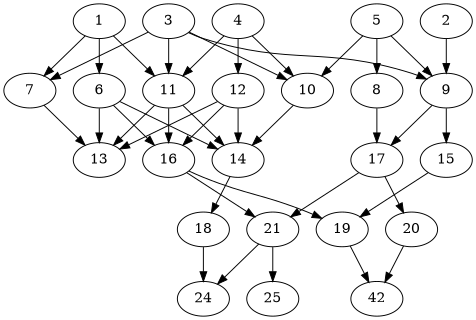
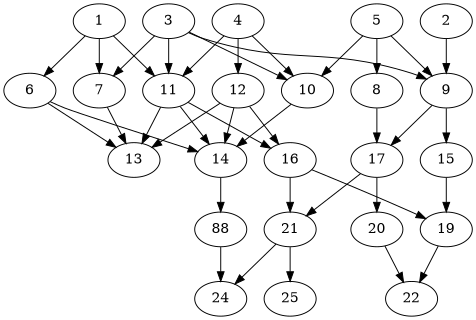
edge "6" -> "16": removed
node "18": label "18" -> "88"
node "42": label "42" -> "22"
